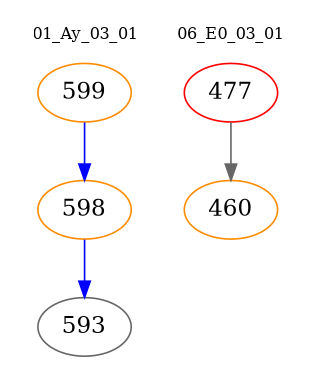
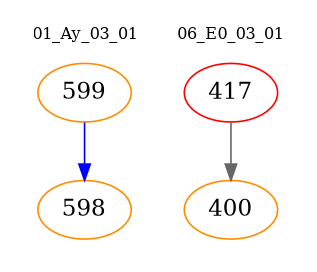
node "477": label "477" -> "417"
node "460": label "460" -> "400"
node "593": removed
